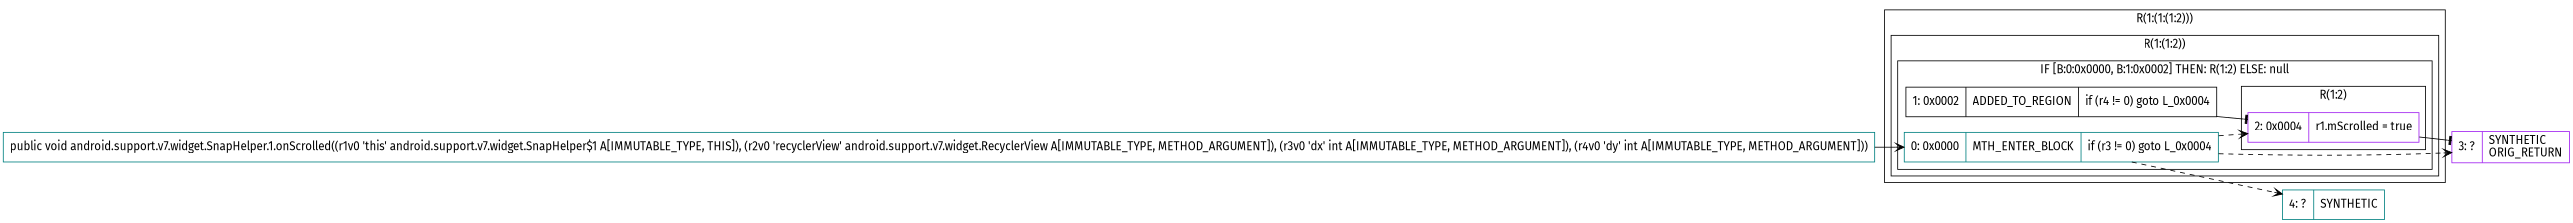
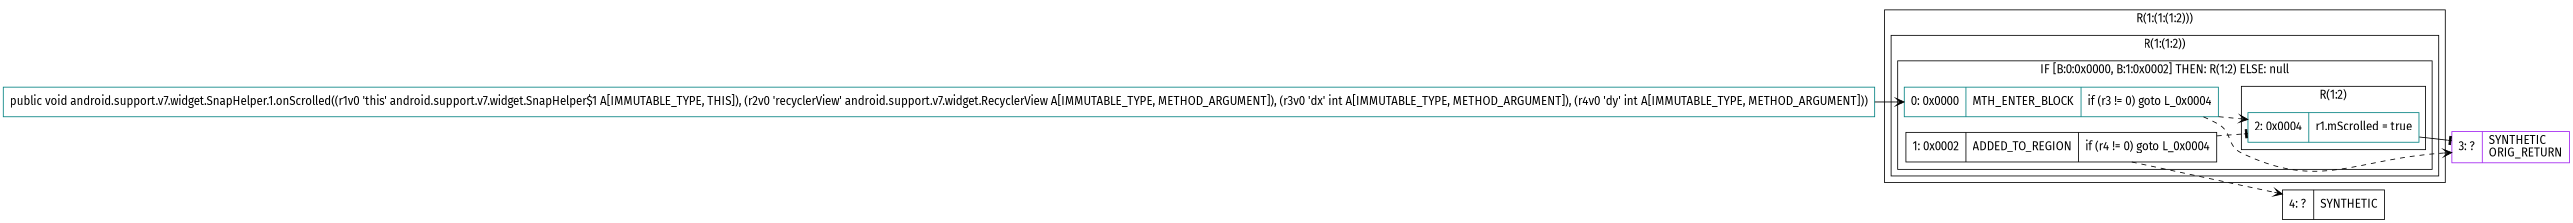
edge "1: 0x0002" -> "2: 0x0004": style solid -> dashed
node "2: 0x0004": color purple -> teal
edge "0: 0x0000" -> "4: ?": now "1: 0x0002" -> "4: ?"
node "4: ?": color teal -> black
